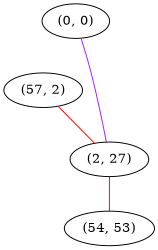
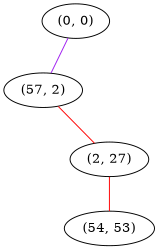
edge "(0, 0)" -- "(2, 27)": now "(0, 0)" -- "(57, 2)"
